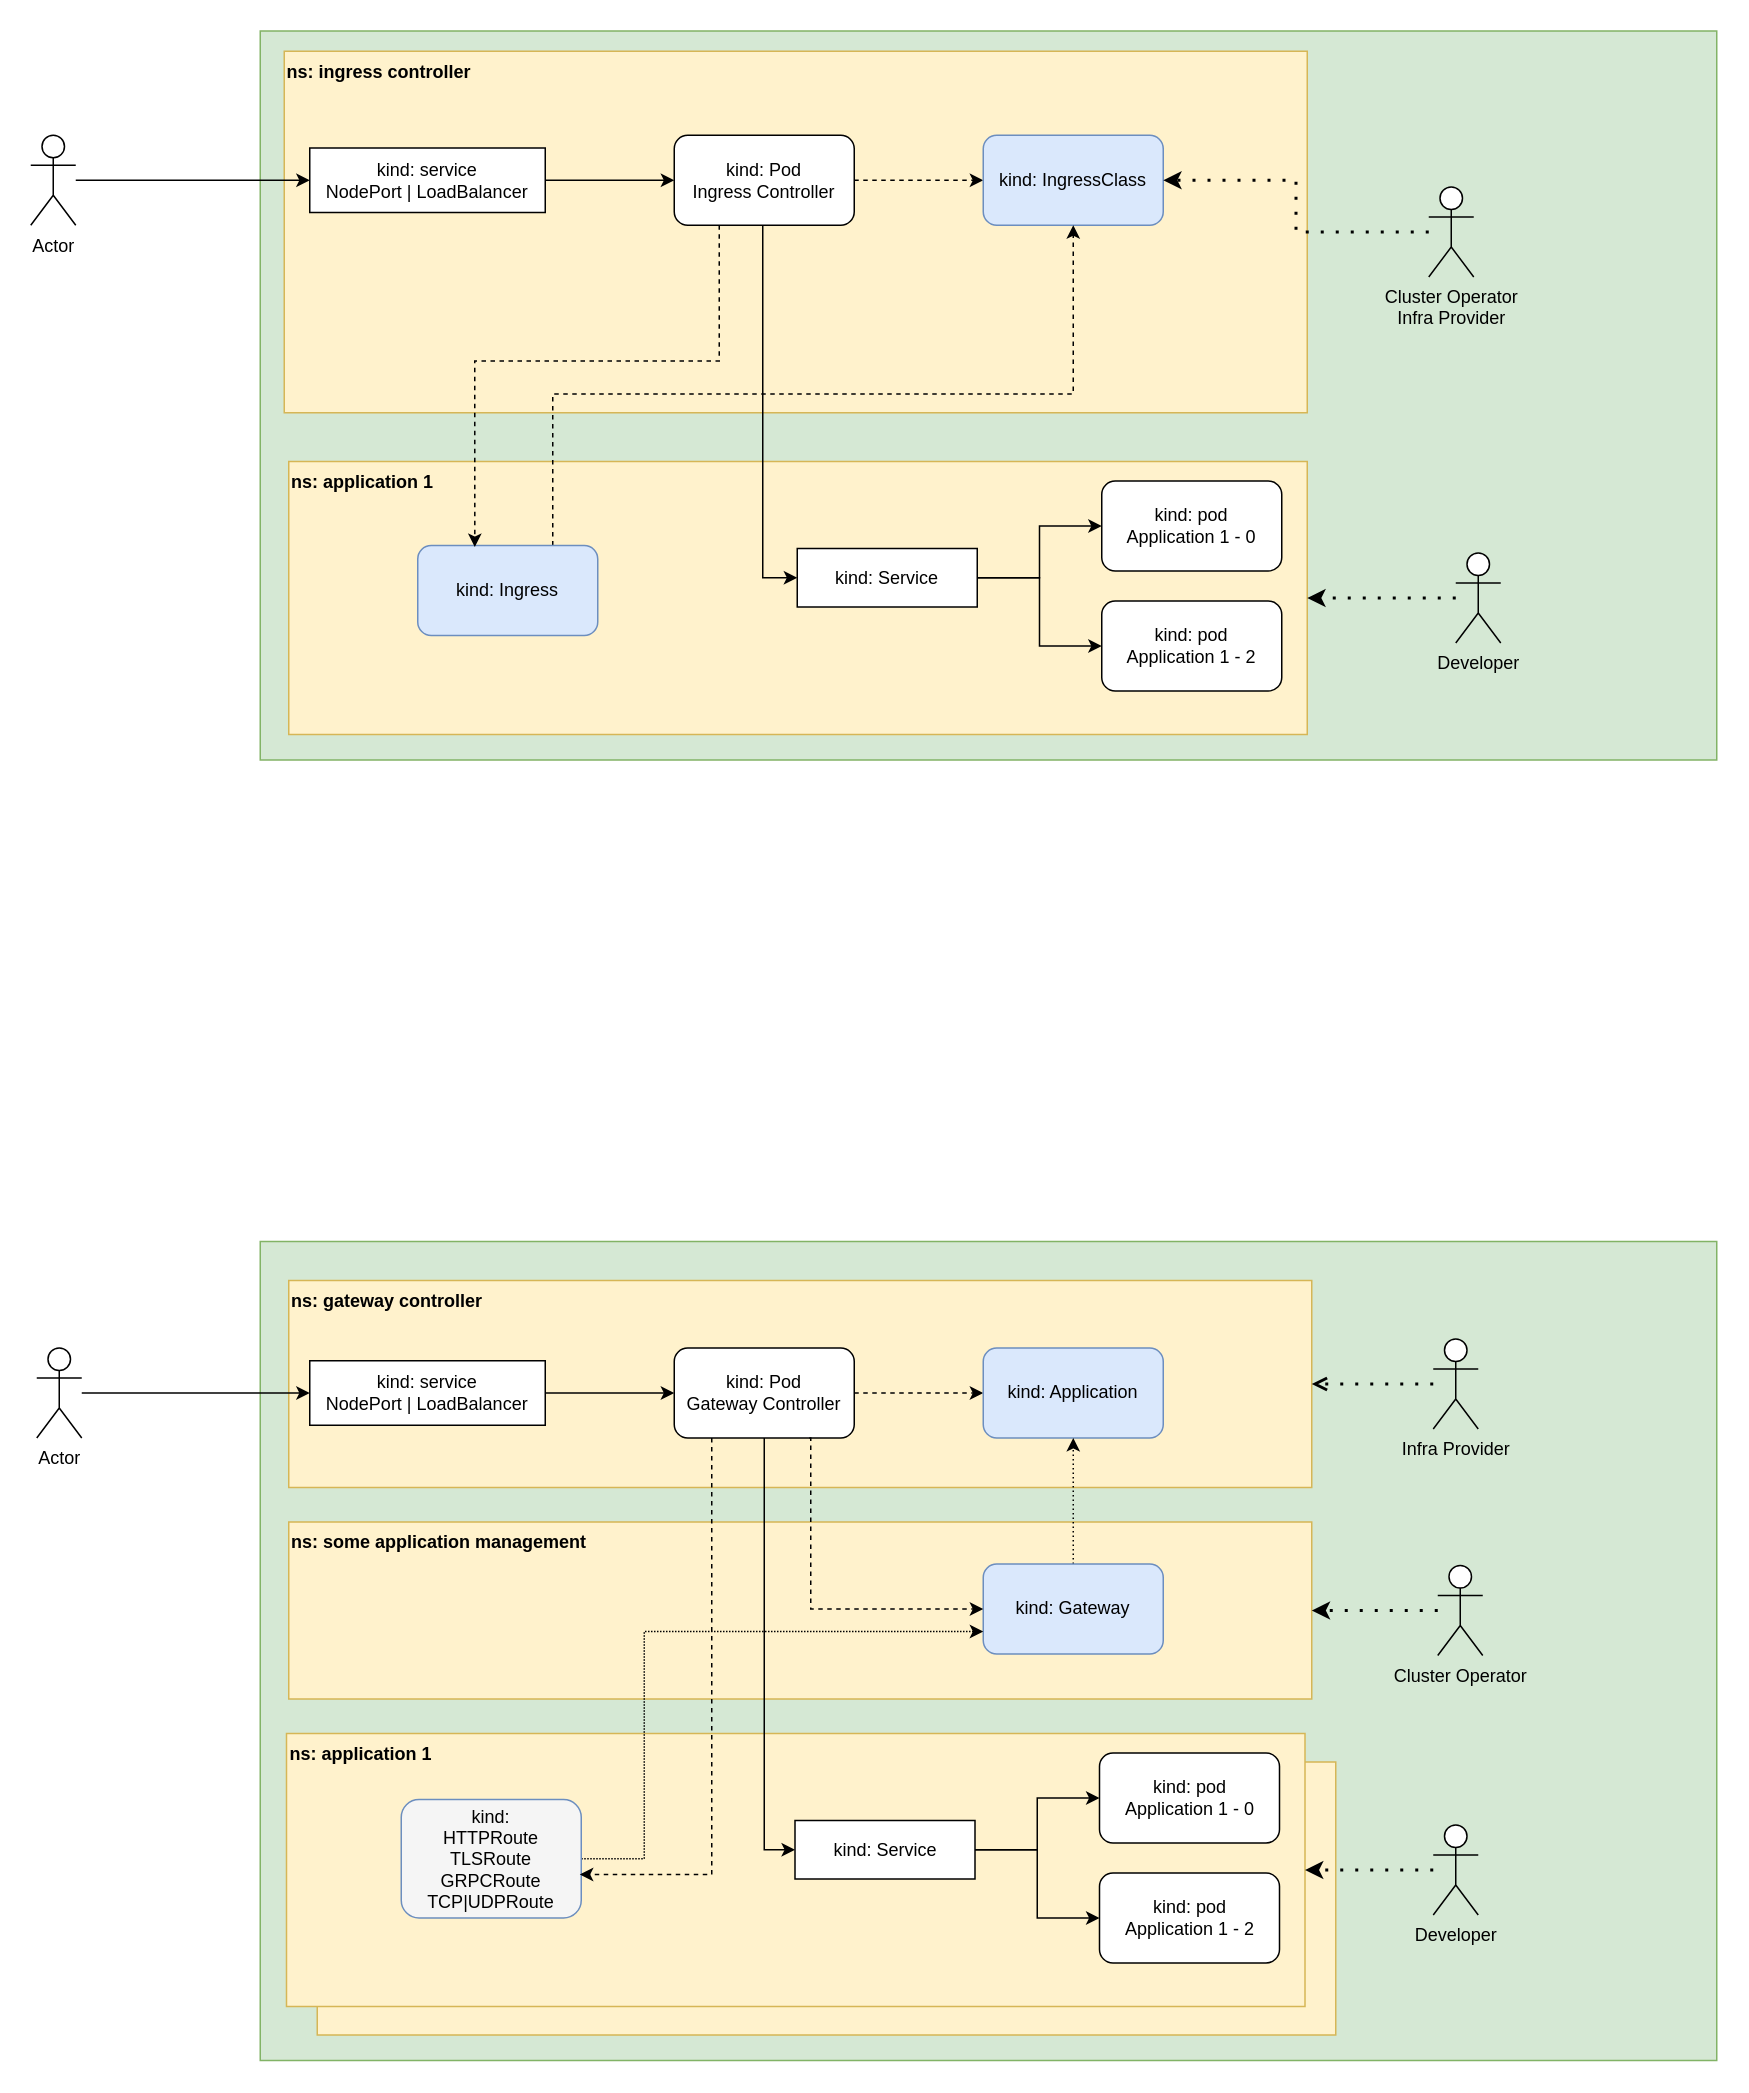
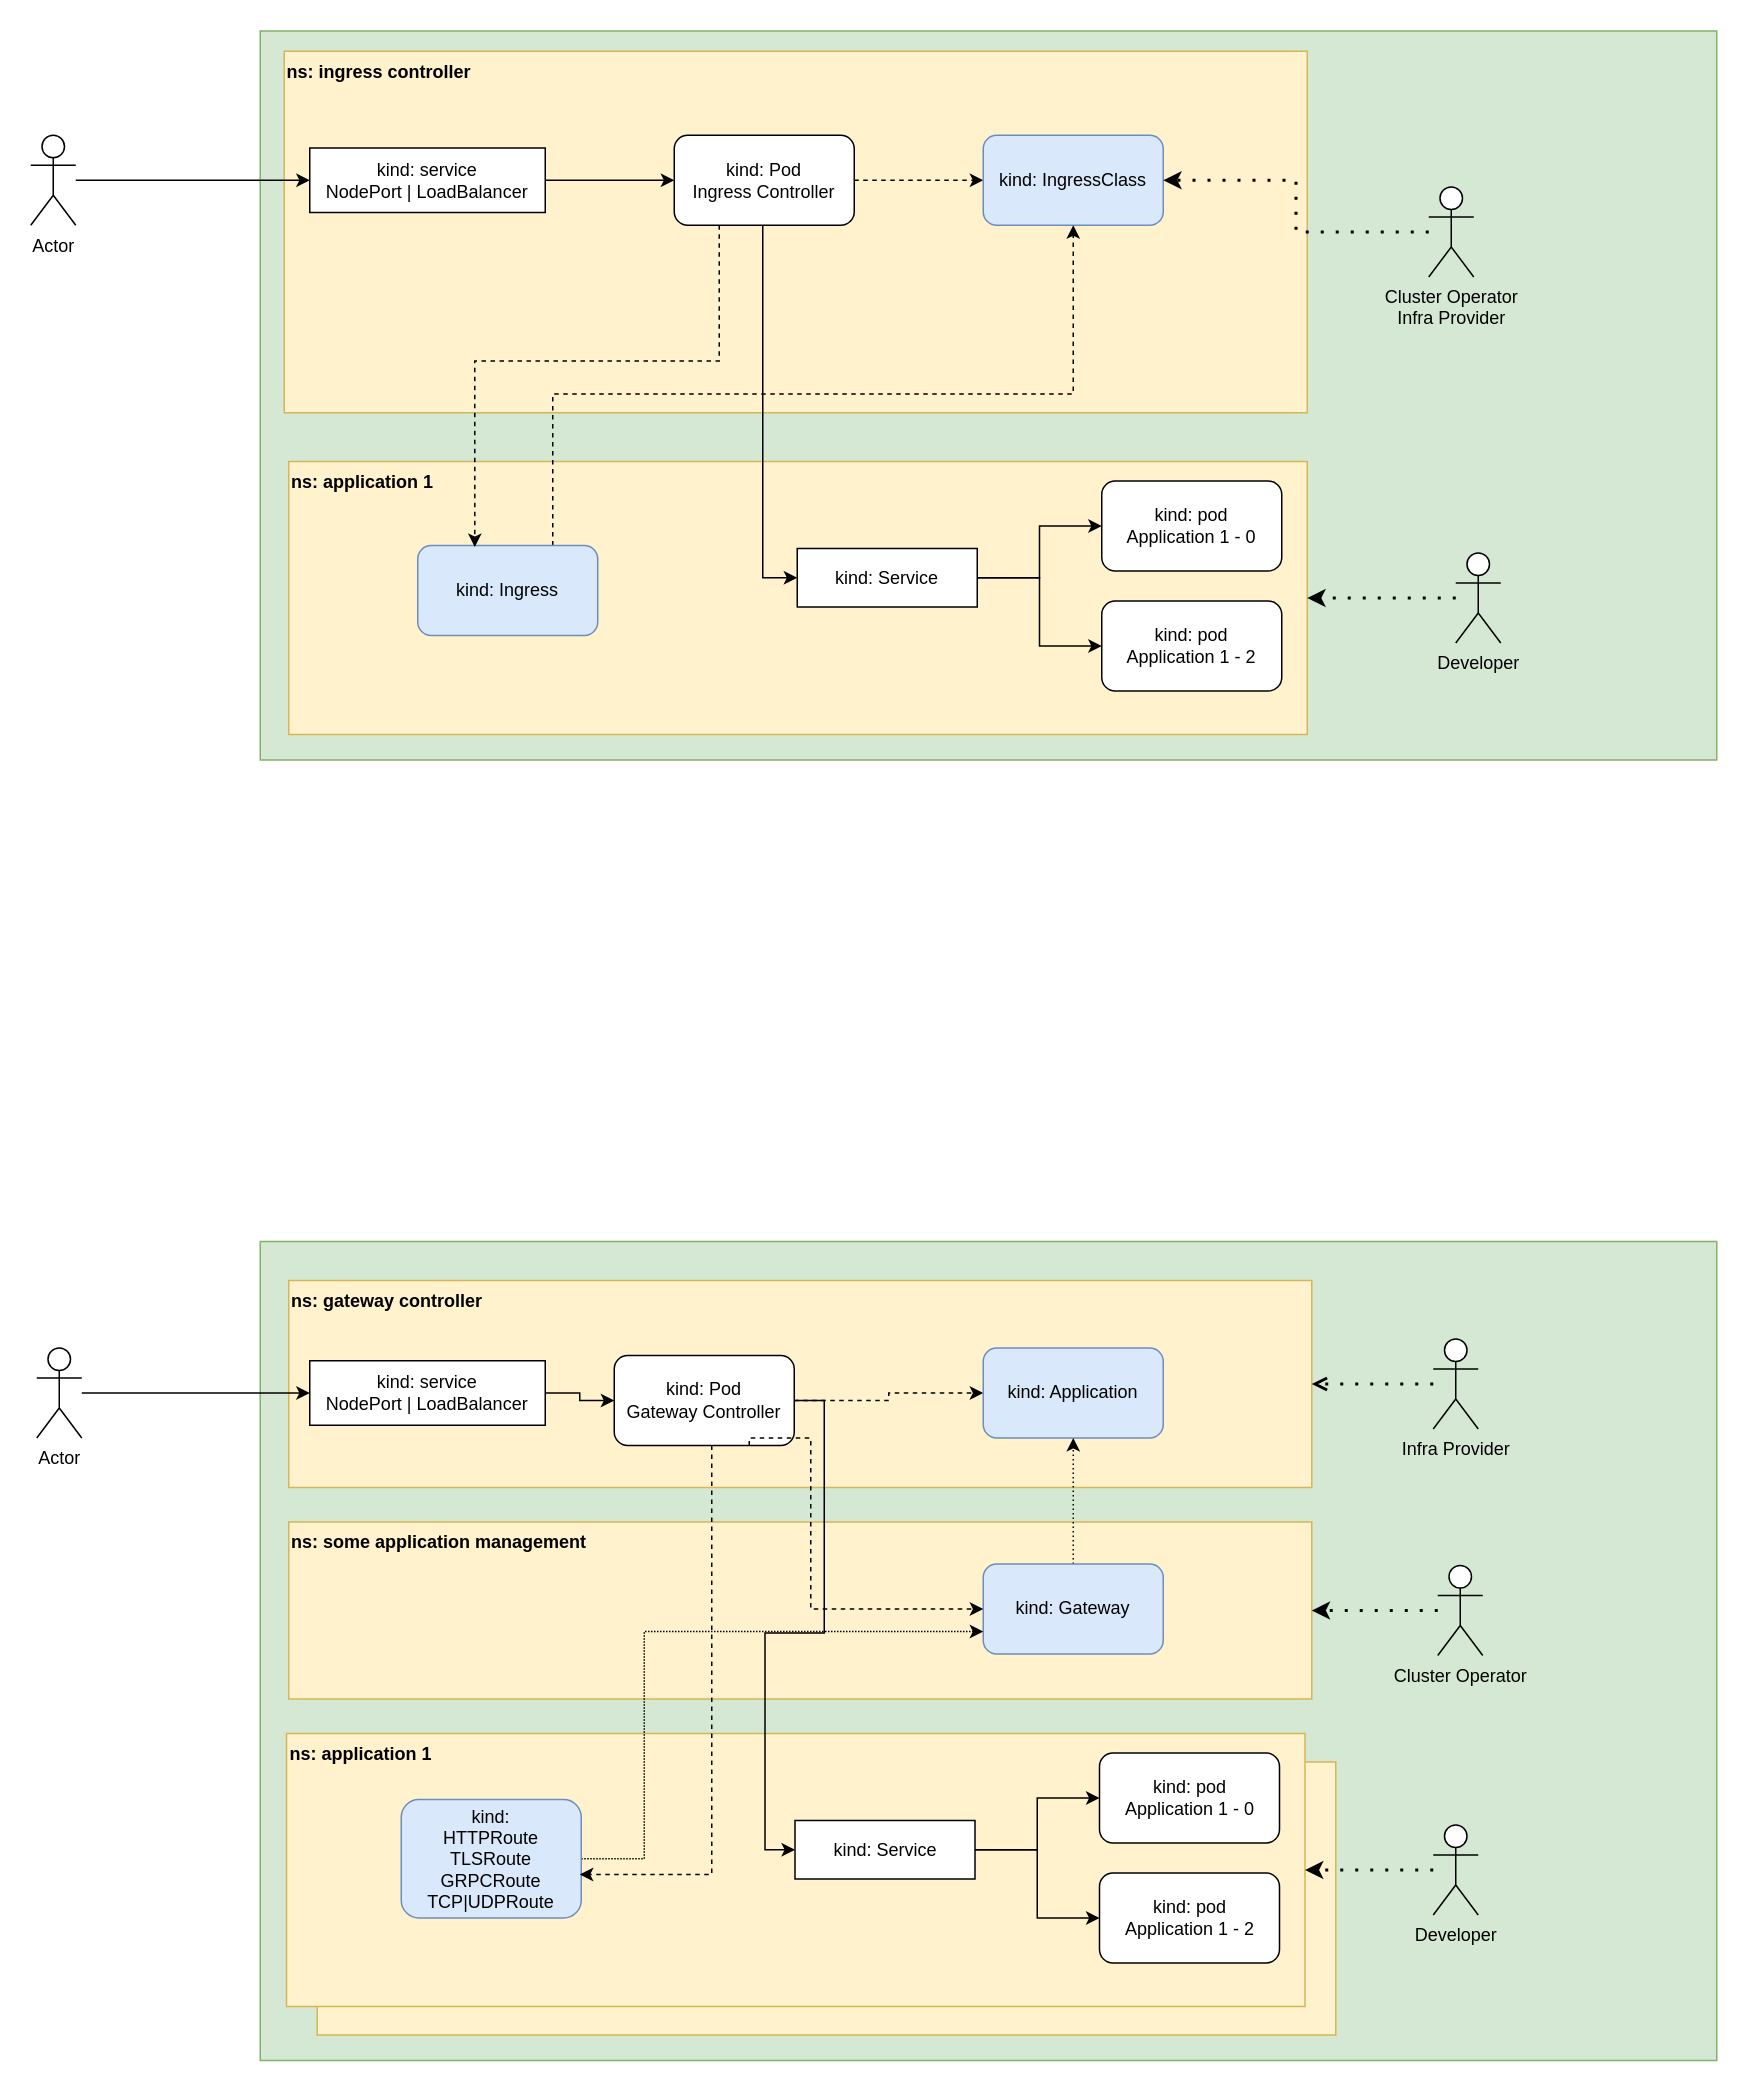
node "kind: Pod Gateway Controller": moved (764, 1393) -> (704, 1400)
node "kind: HTTPRoute TLSRoute GRPCRoute TCP|UDPRoute": fillcolor #f5f5f5 -> #dae8fc
